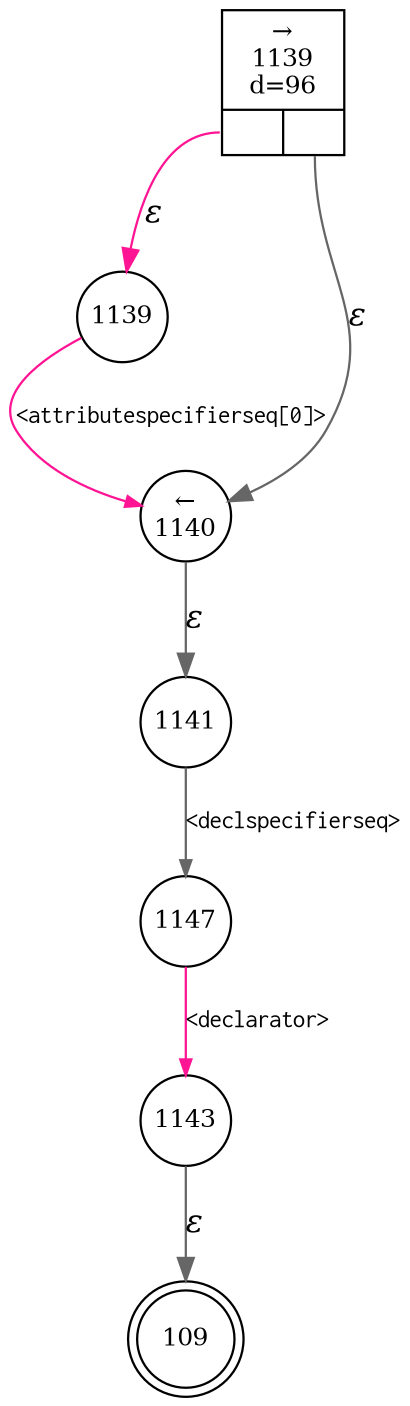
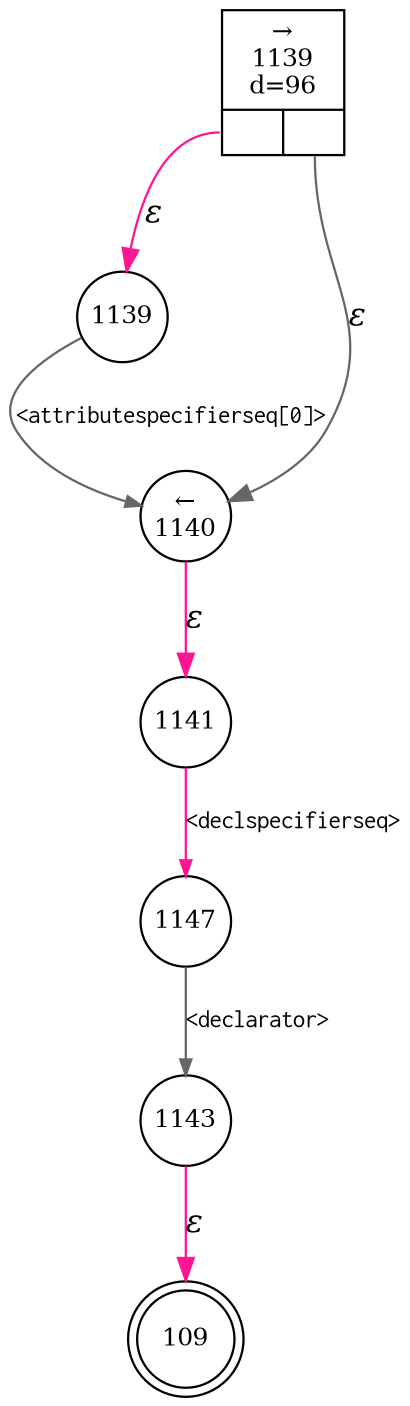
edge "1139" -> "← 1140": color deeppink -> gray40
edge "← 1140" -> "1141": color gray40 -> deeppink
edge "1141" -> "1147": color gray40 -> deeppink
edge "1147" -> "1143": color deeppink -> gray40
edge "1143" -> "109": color gray40 -> deeppink
